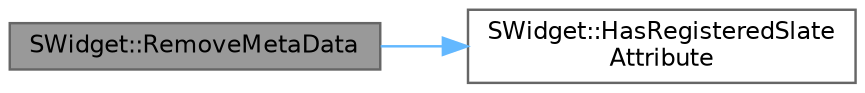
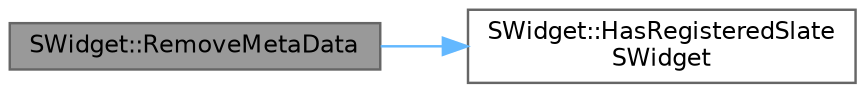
node "SWidget::HasRegisteredSlate Attribute": label "SWidget::HasRegisteredSlate Attribute" -> "SWidget::HasRegisteredSlate SWidget"
